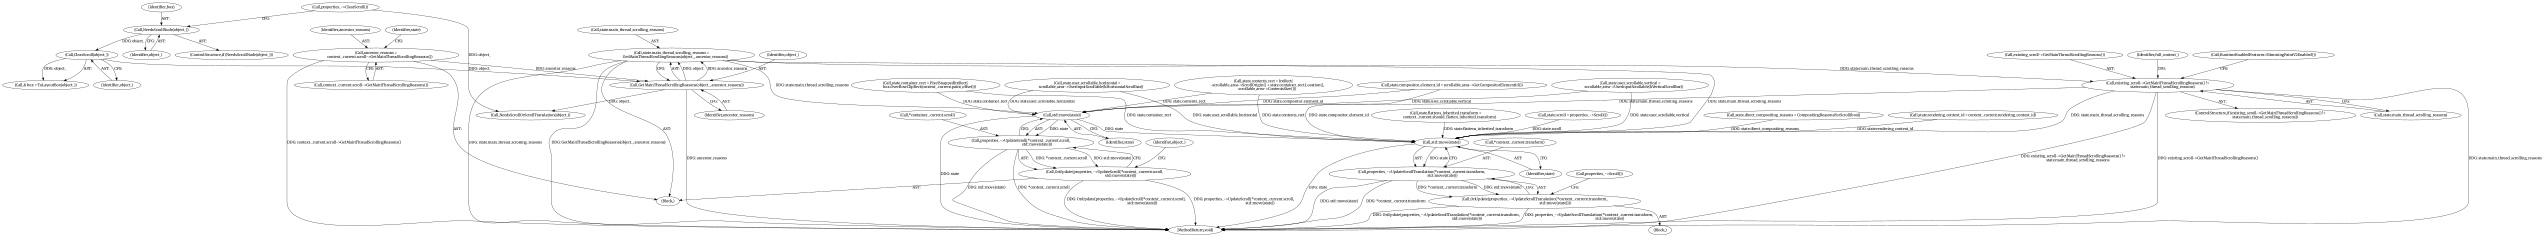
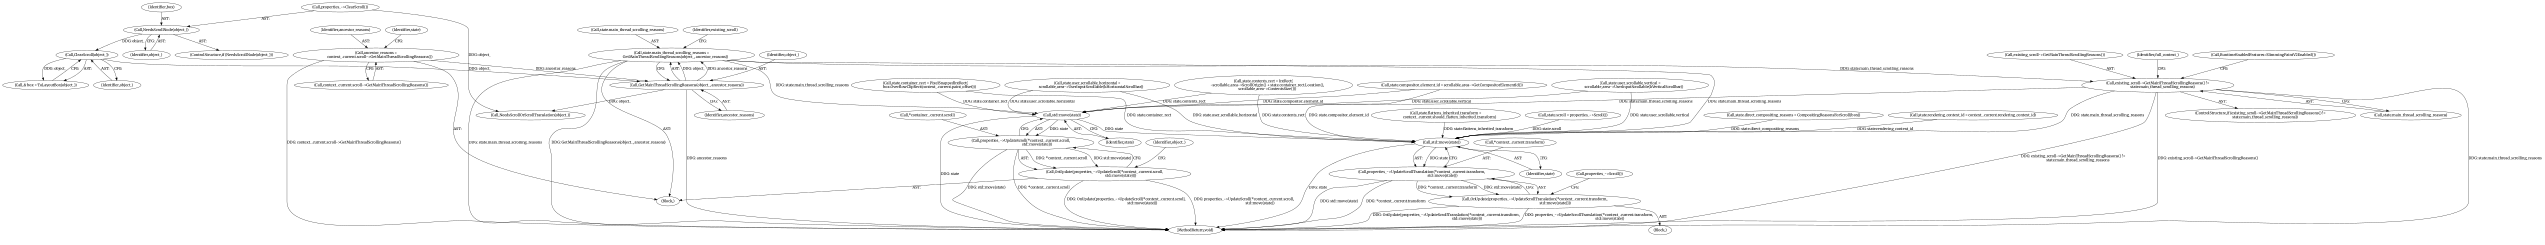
edge "(Call,properties_->ClearScroll())" -> "(Call,NeedsScrollNode(object_))": label "CFG: " -> "AST: "
node "(Identifier,existing_scroll)": added
edge "(Call,& box = ToLayoutBox(object_))" -> "(Call,ClearScroll(object_))": added, label "CFG:"
